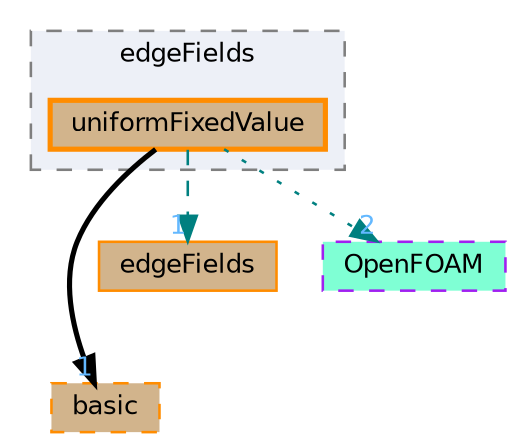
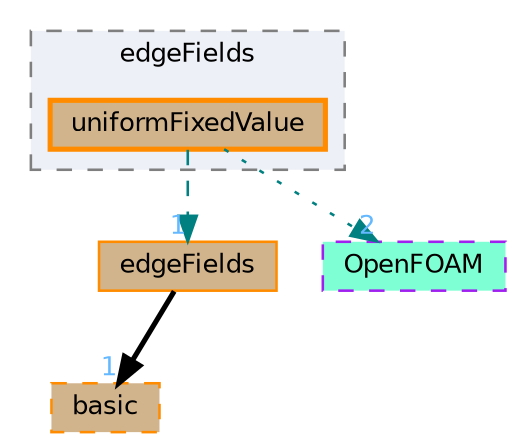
edge "uniformFixedValue" -> "basic": now "edgeFields" -> "basic"
